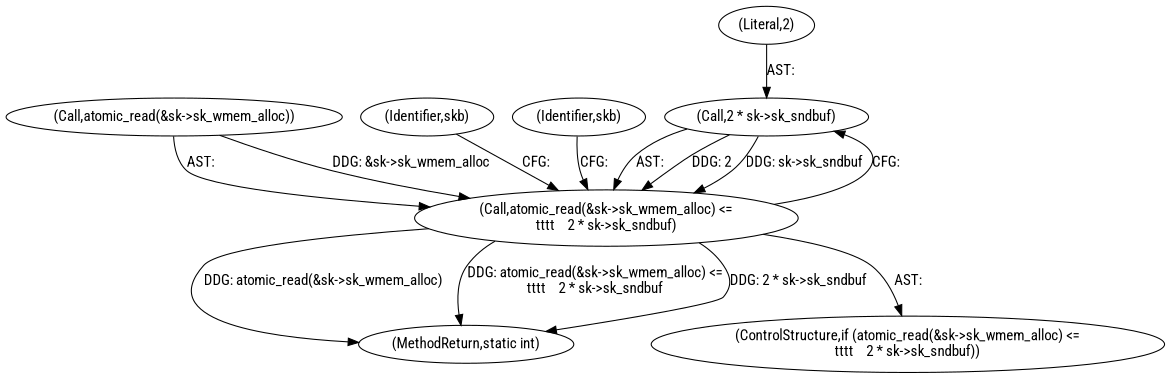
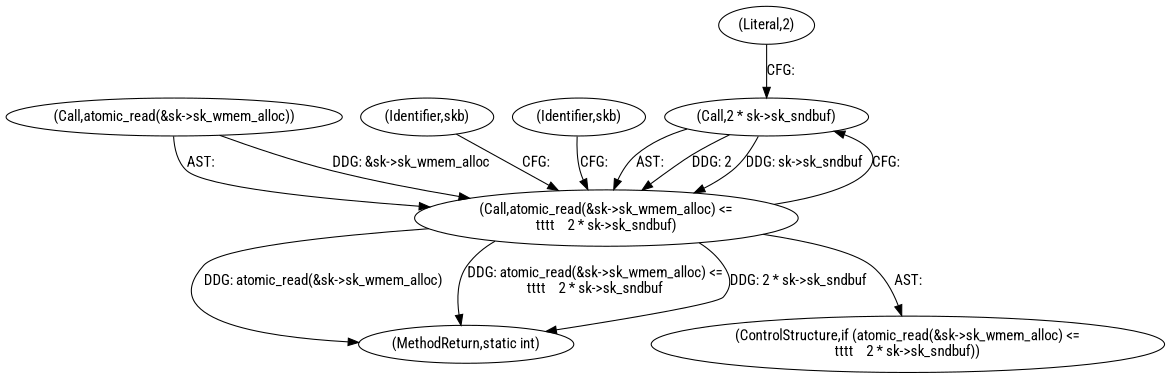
edge "(Literal,2)" -> "(Call,2 * sk->sk_sndbuf)": label "AST: " -> "CFG: "
